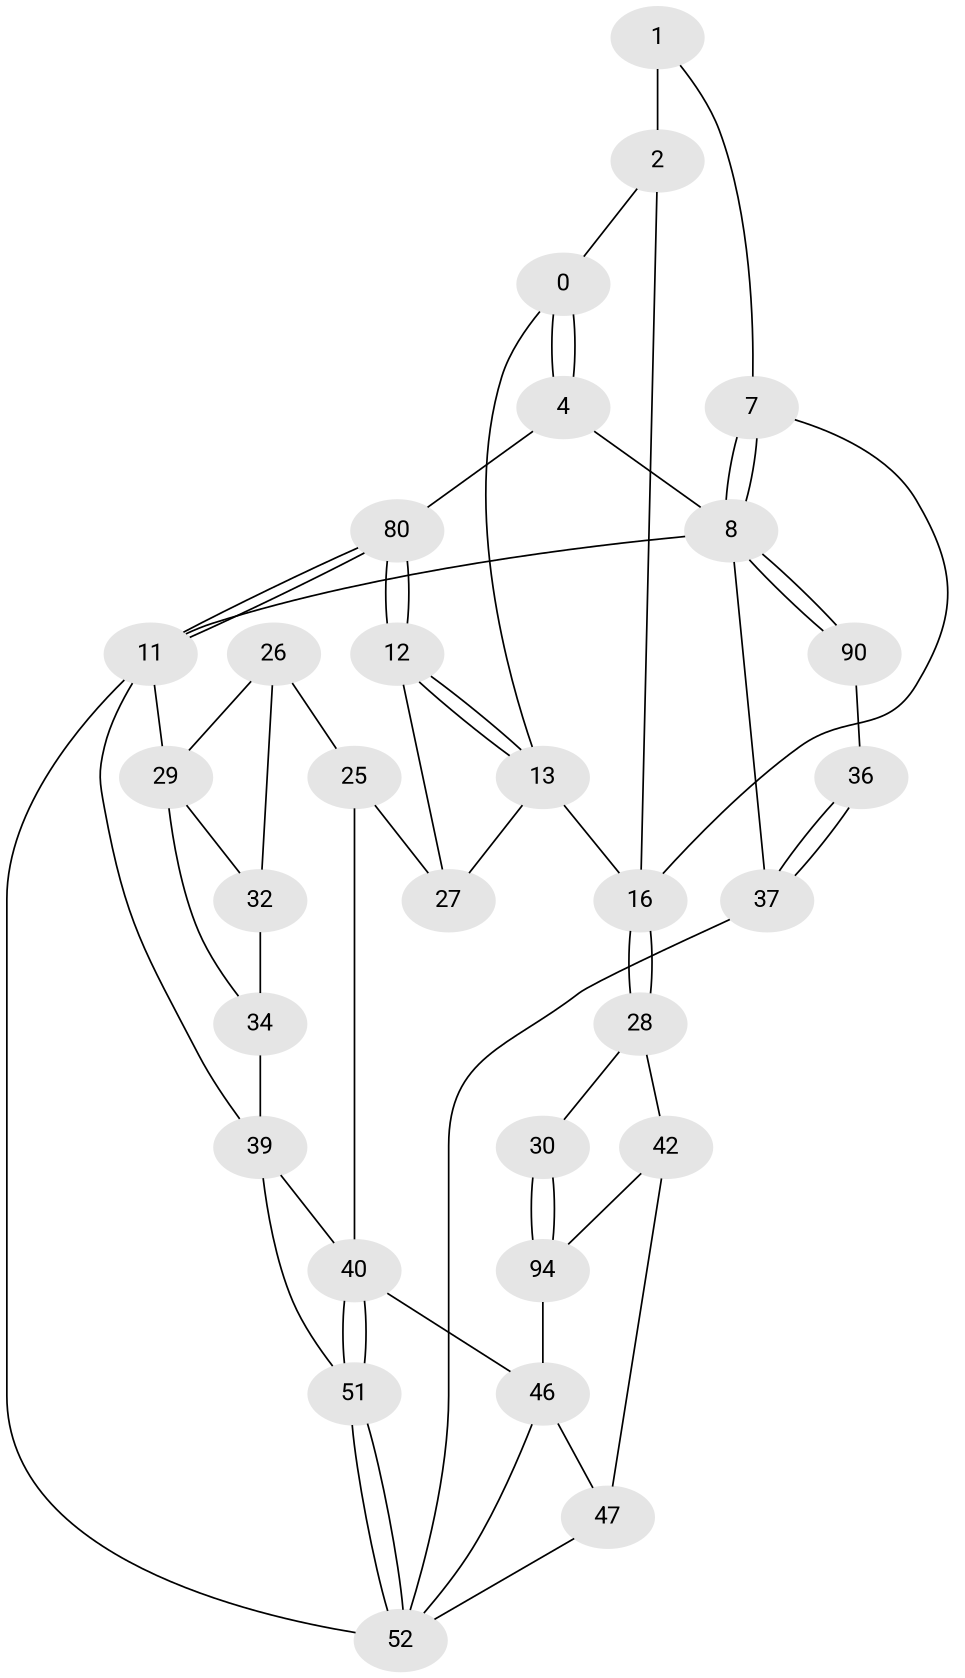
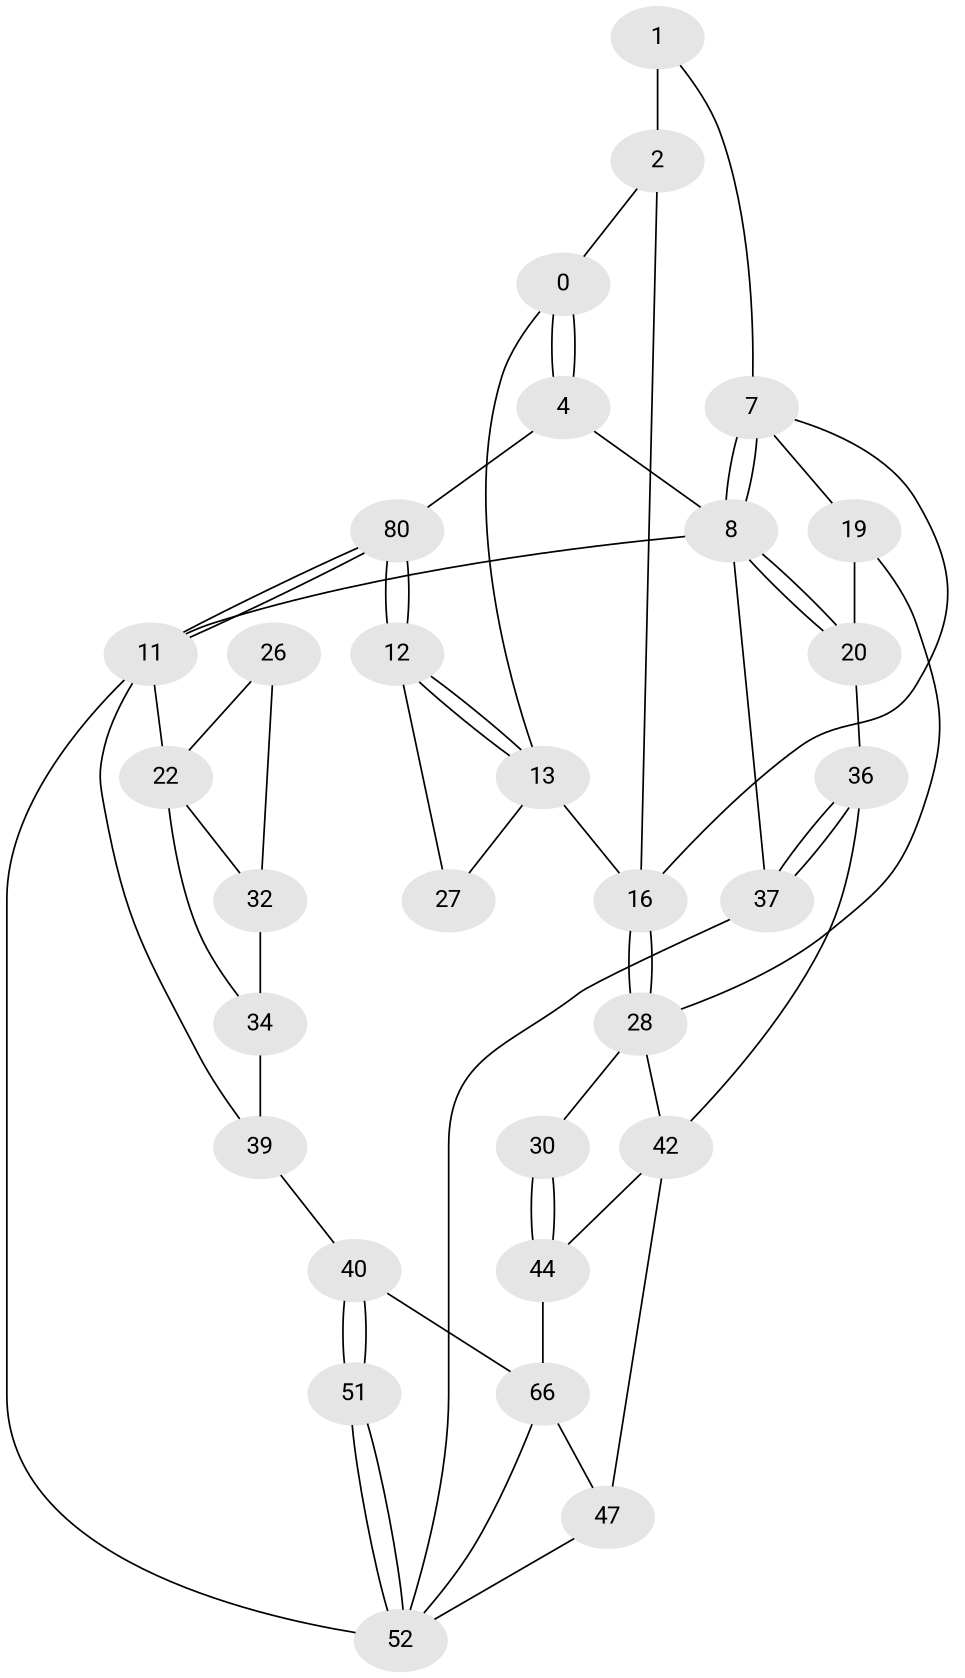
node "19": added
node "90": label "90" -> "20"
node "29": label "29" -> "22"
node "25": removed
edge "36" -- "42": added
node "94": label "94" -> "44"
edge "39" -- "51": removed
node "46": label "46" -> "66"
